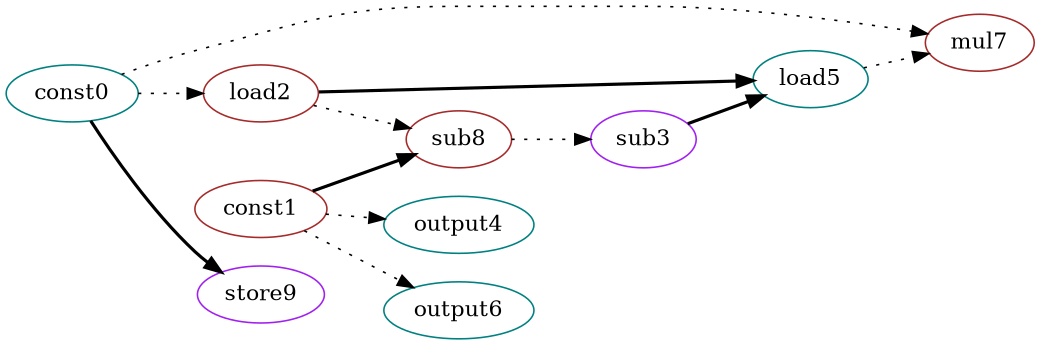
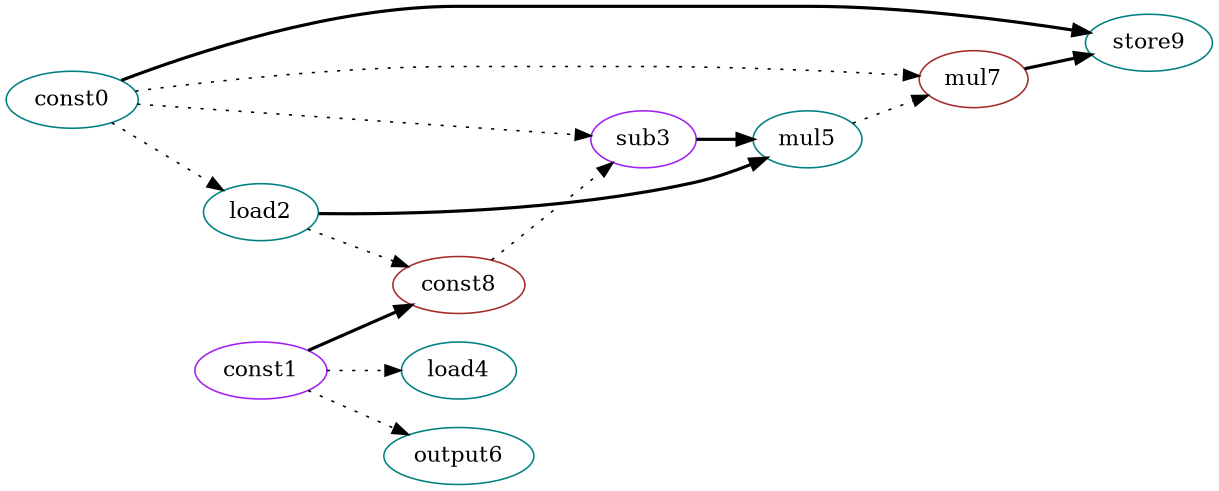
edge "mul7" -> "store9": added
node "load5": label "load5" -> "mul5"
node "load2": color brown -> teal
edge "const0" -> "sub3": added
node "sub8": label "sub8" -> "const8"
node "const1": color brown -> purple
node "output4": label "output4" -> "load4"
node "store9": color purple -> teal
